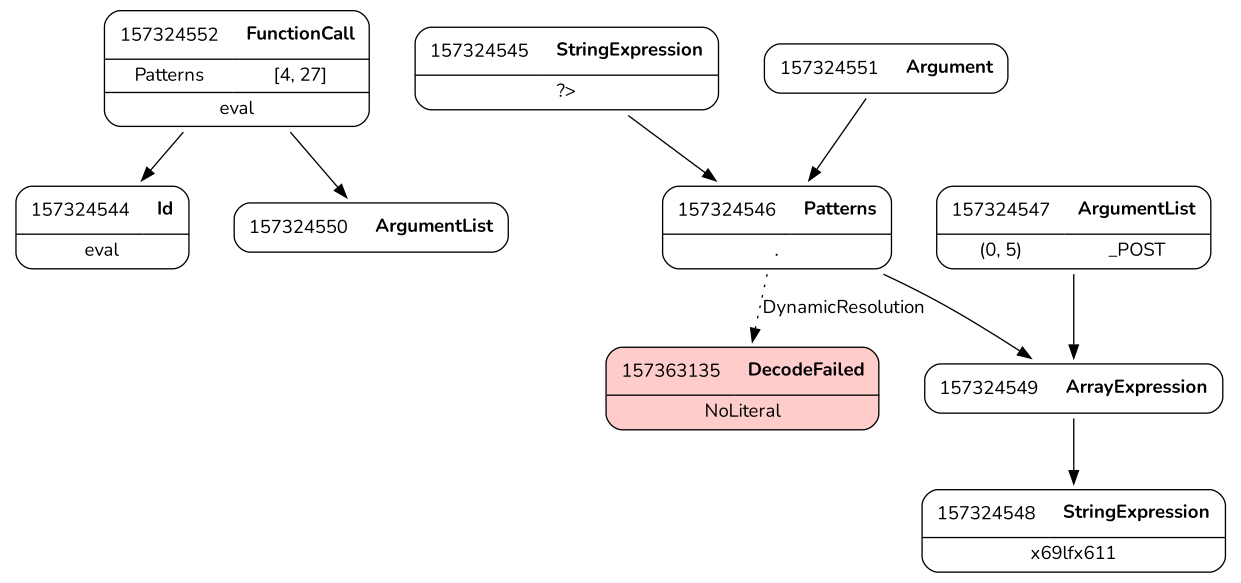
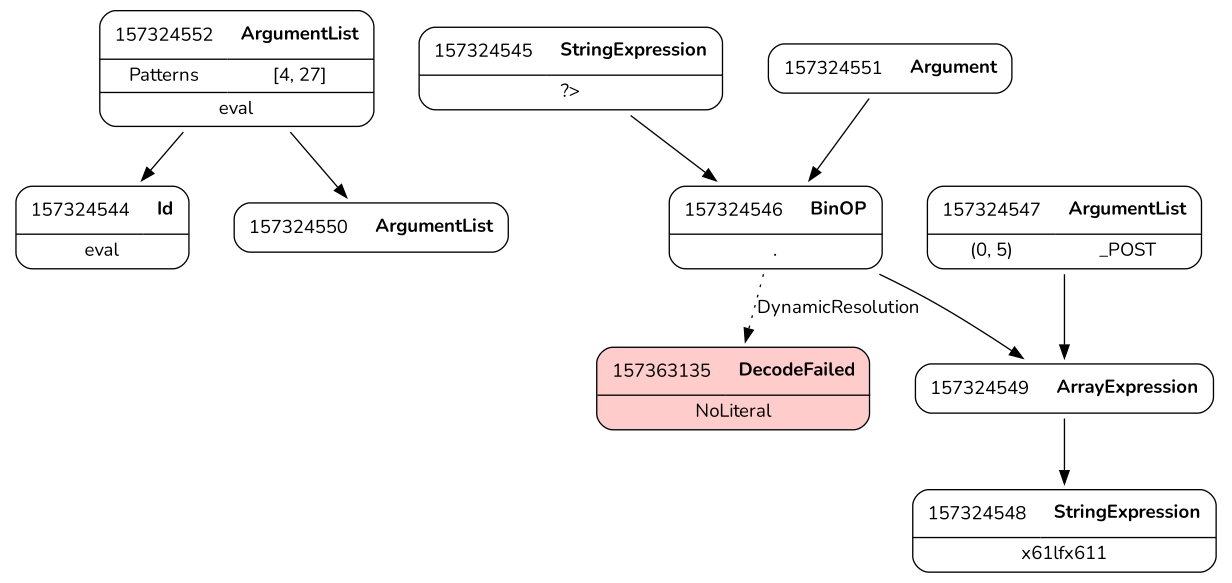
node "157324552": text "FunctionCall" -> "ArgumentList"
node "157324546": text "Patterns" -> "BinOP"
node "157324548": text "x69lfx611" -> "x61lfx611"
